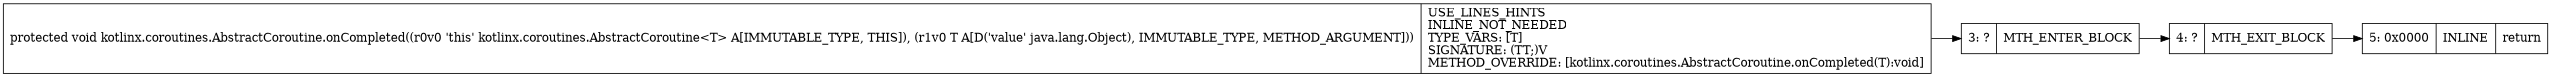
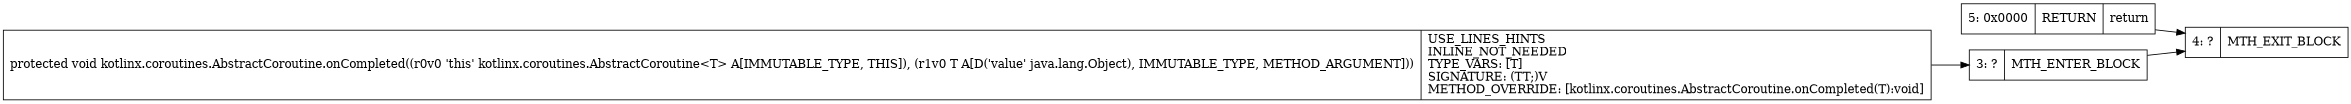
node "5: 0x0000": text "INLINE" -> "RETURN"
edge "4: ?" -> "5: 0x0000": reversed
